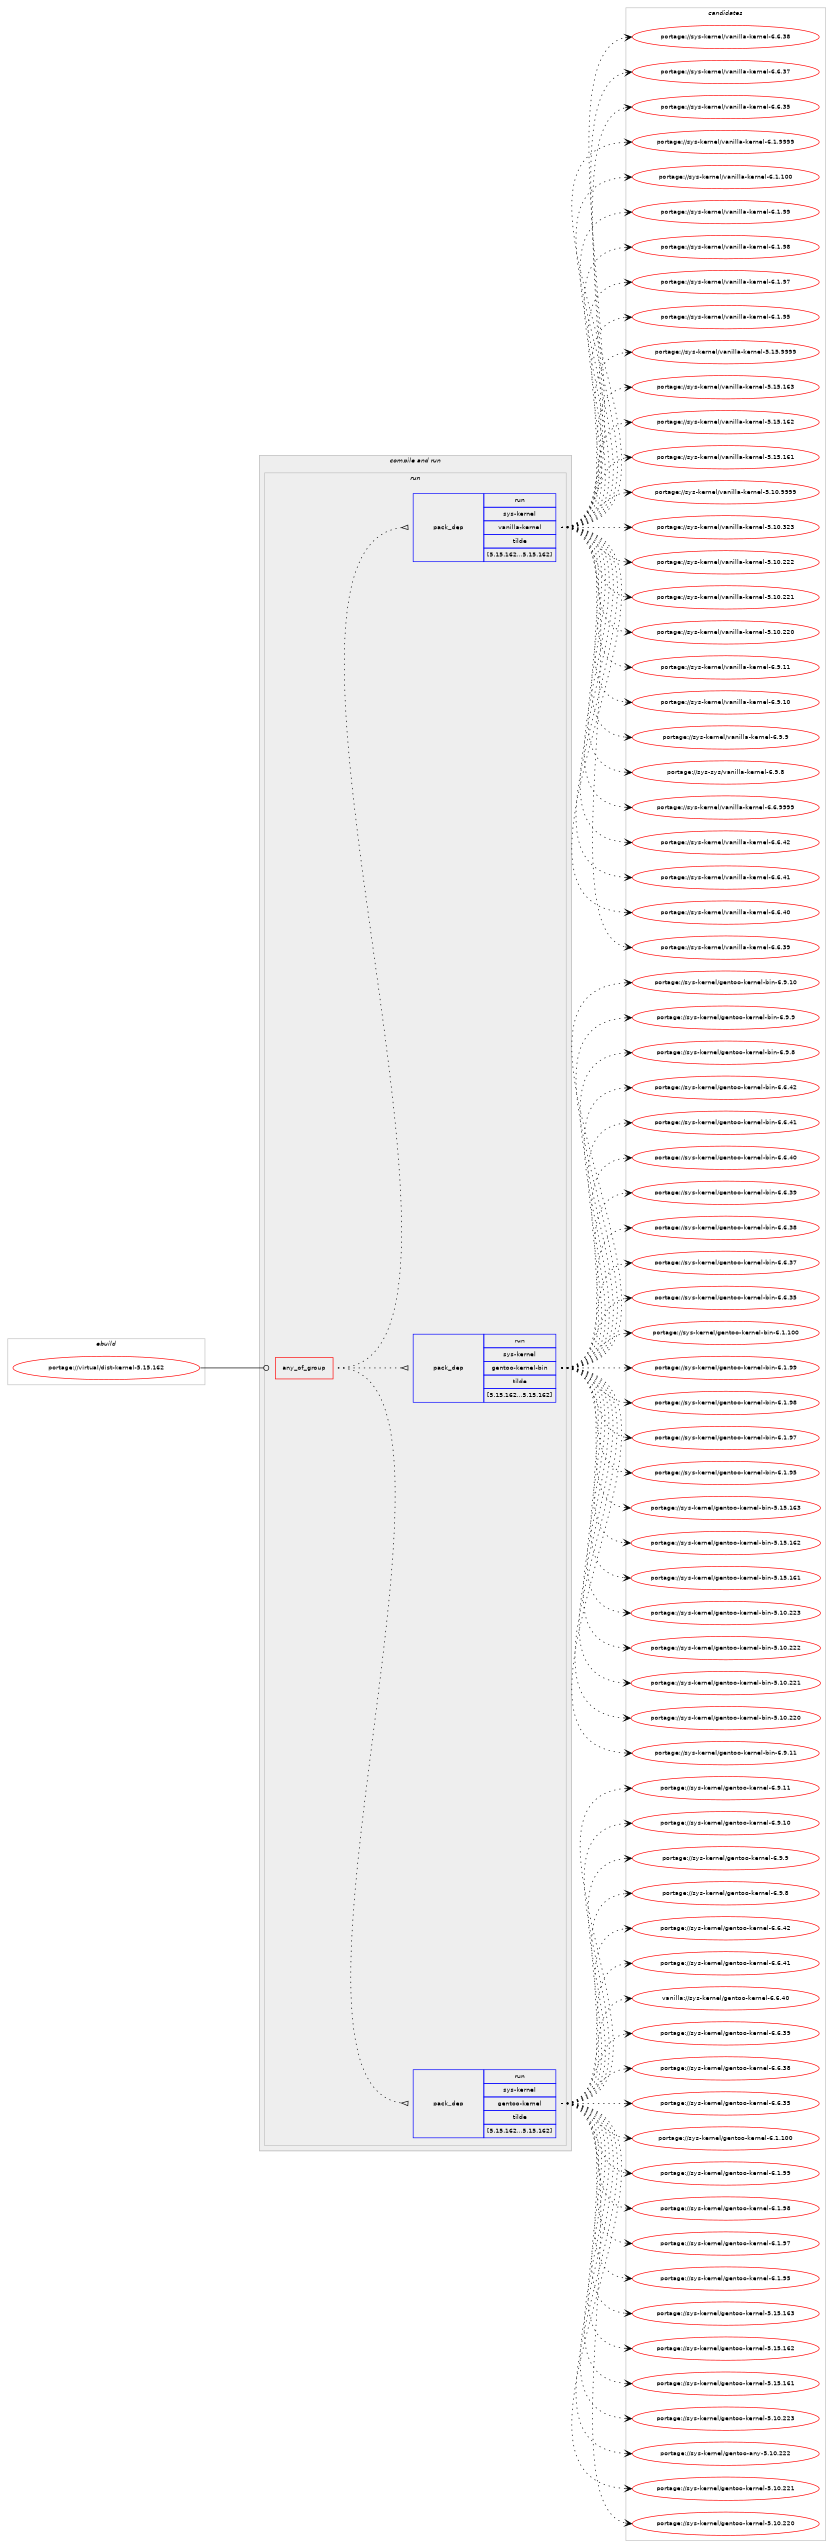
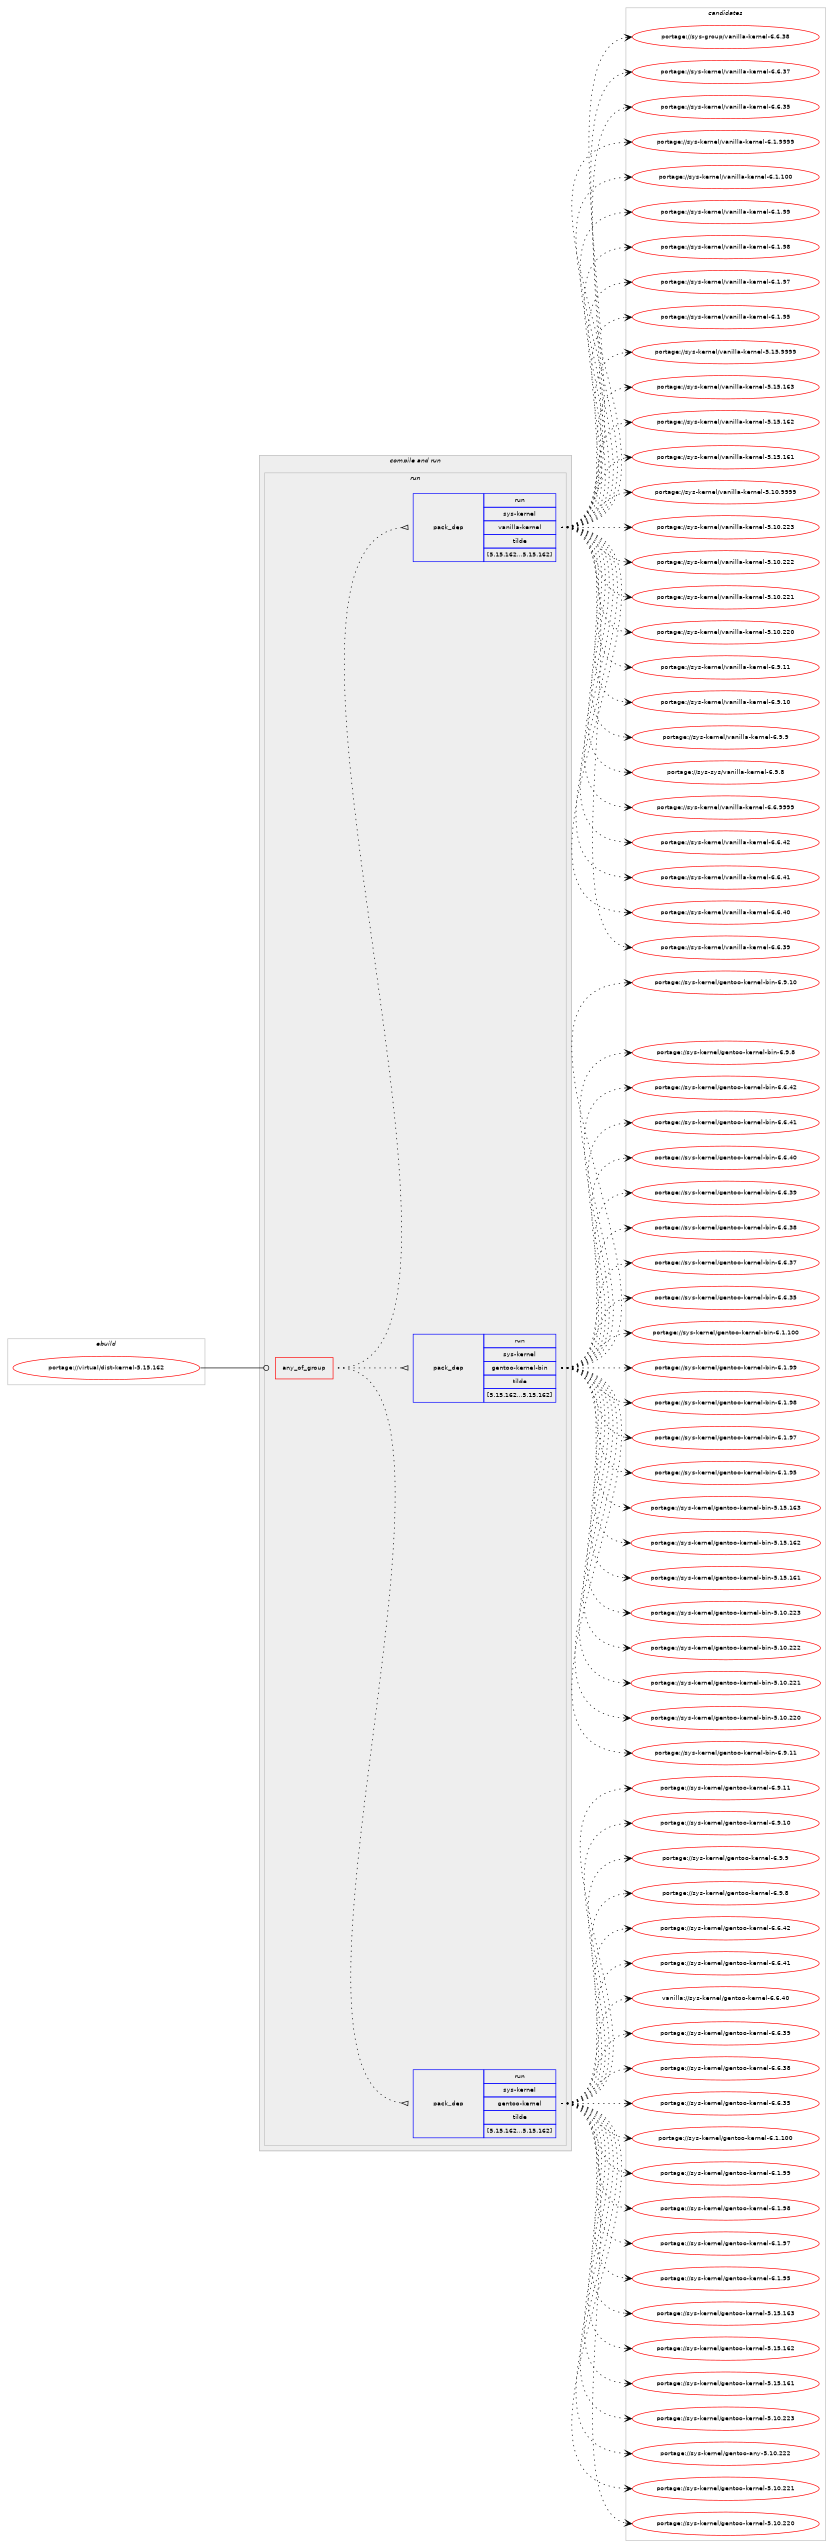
node "portage://sys-kernel/vanilla-kernel-6.6.38": label "portage://sys-kernel/vanilla-kernel-6.6.38" -> "portage://sys-group/vanilla-kernel-6.6.38"
node "portage://sys-kernel/vanilla-kernel-5.10.323": label "portage://sys-kernel/vanilla-kernel-5.10.323" -> "portage://sys-kernel/vanilla-kernel-5.10.223"
node "portage://sys-kernel/gentoo-kernel-bin-6.9.9": removed
